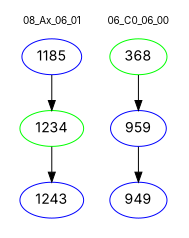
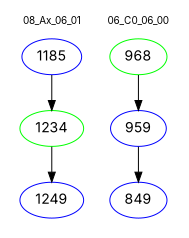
node "368": label "368" -> "968"
node "1243": label "1243" -> "1249"
node "949": label "949" -> "849"
